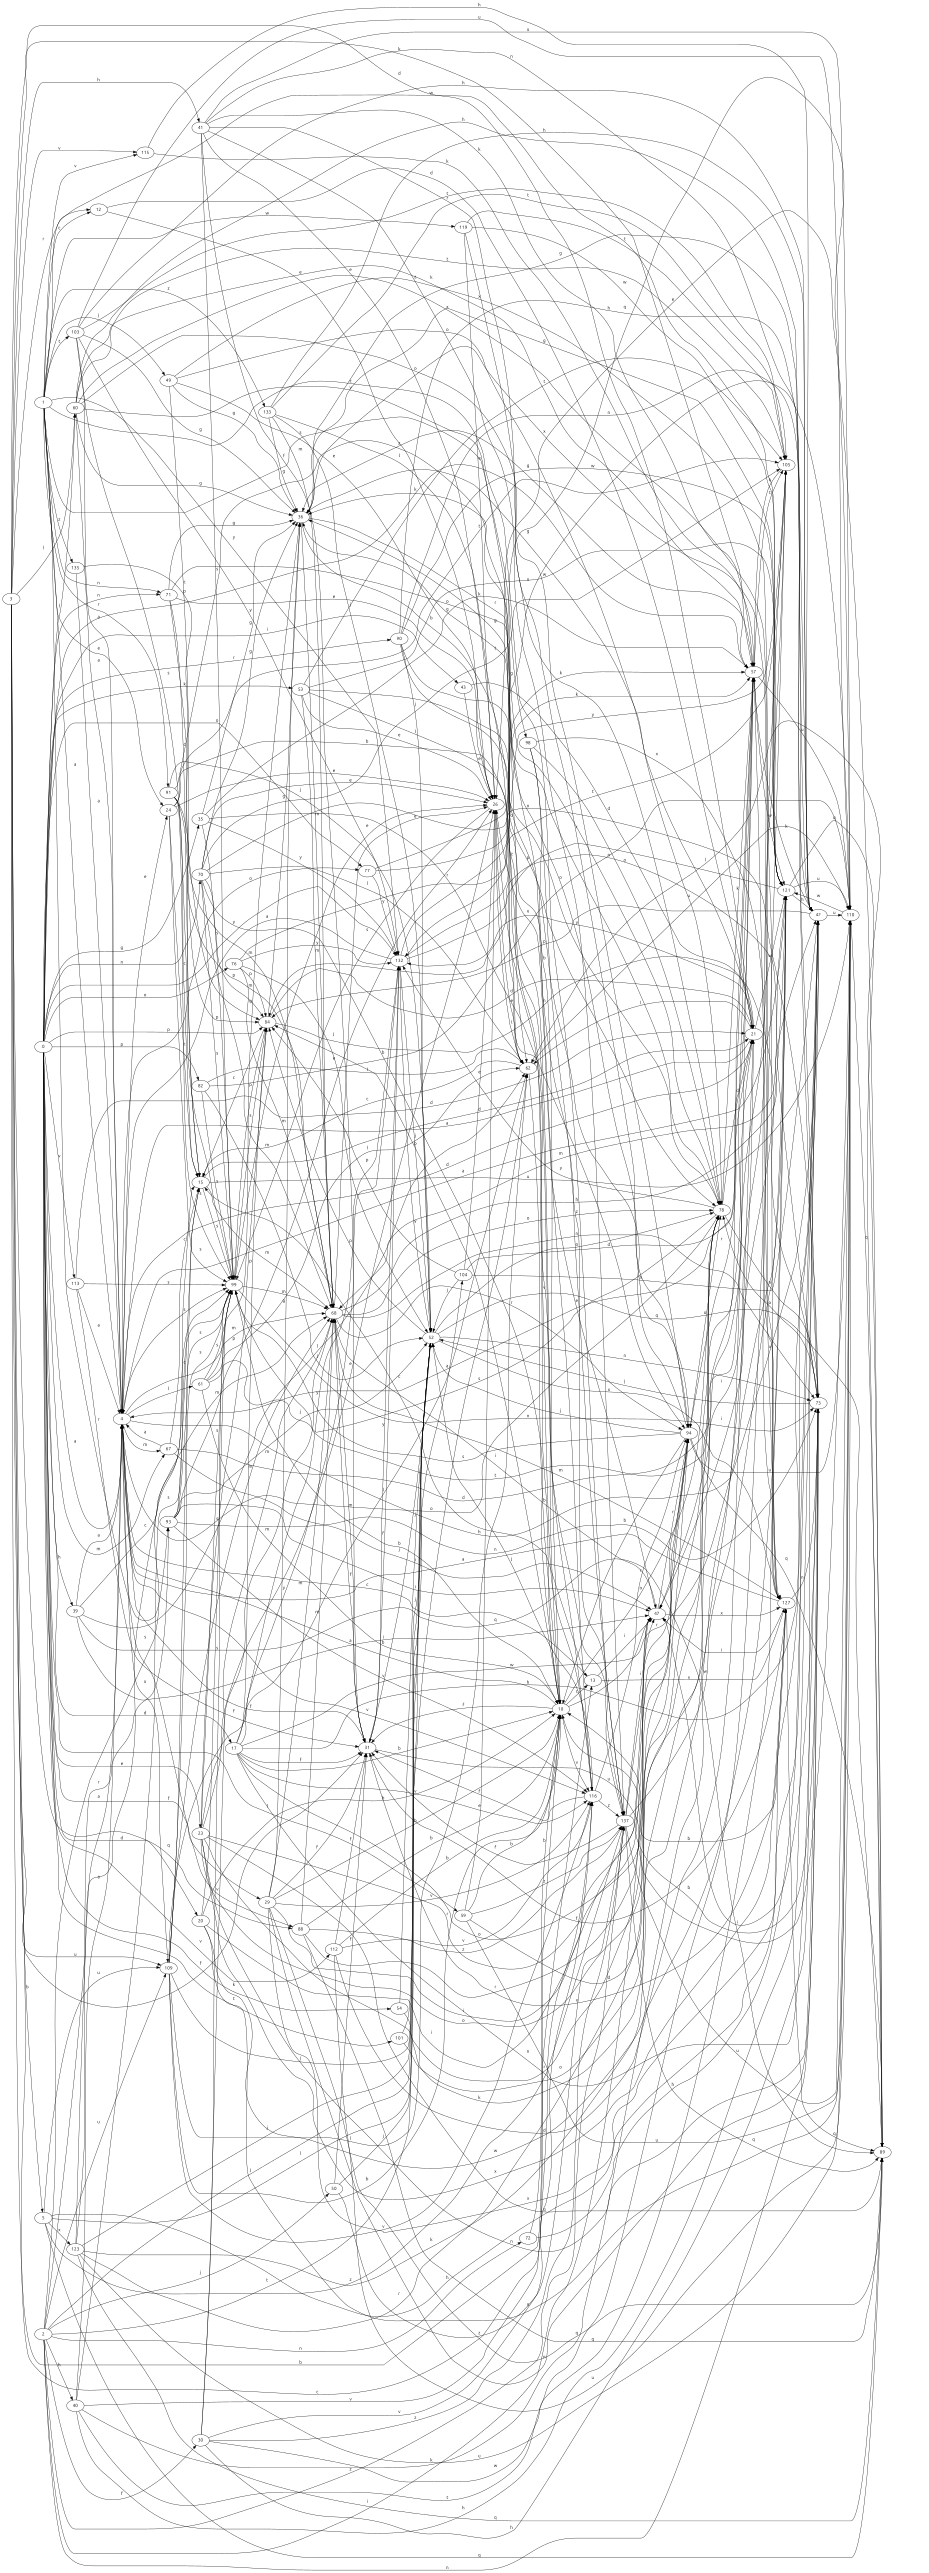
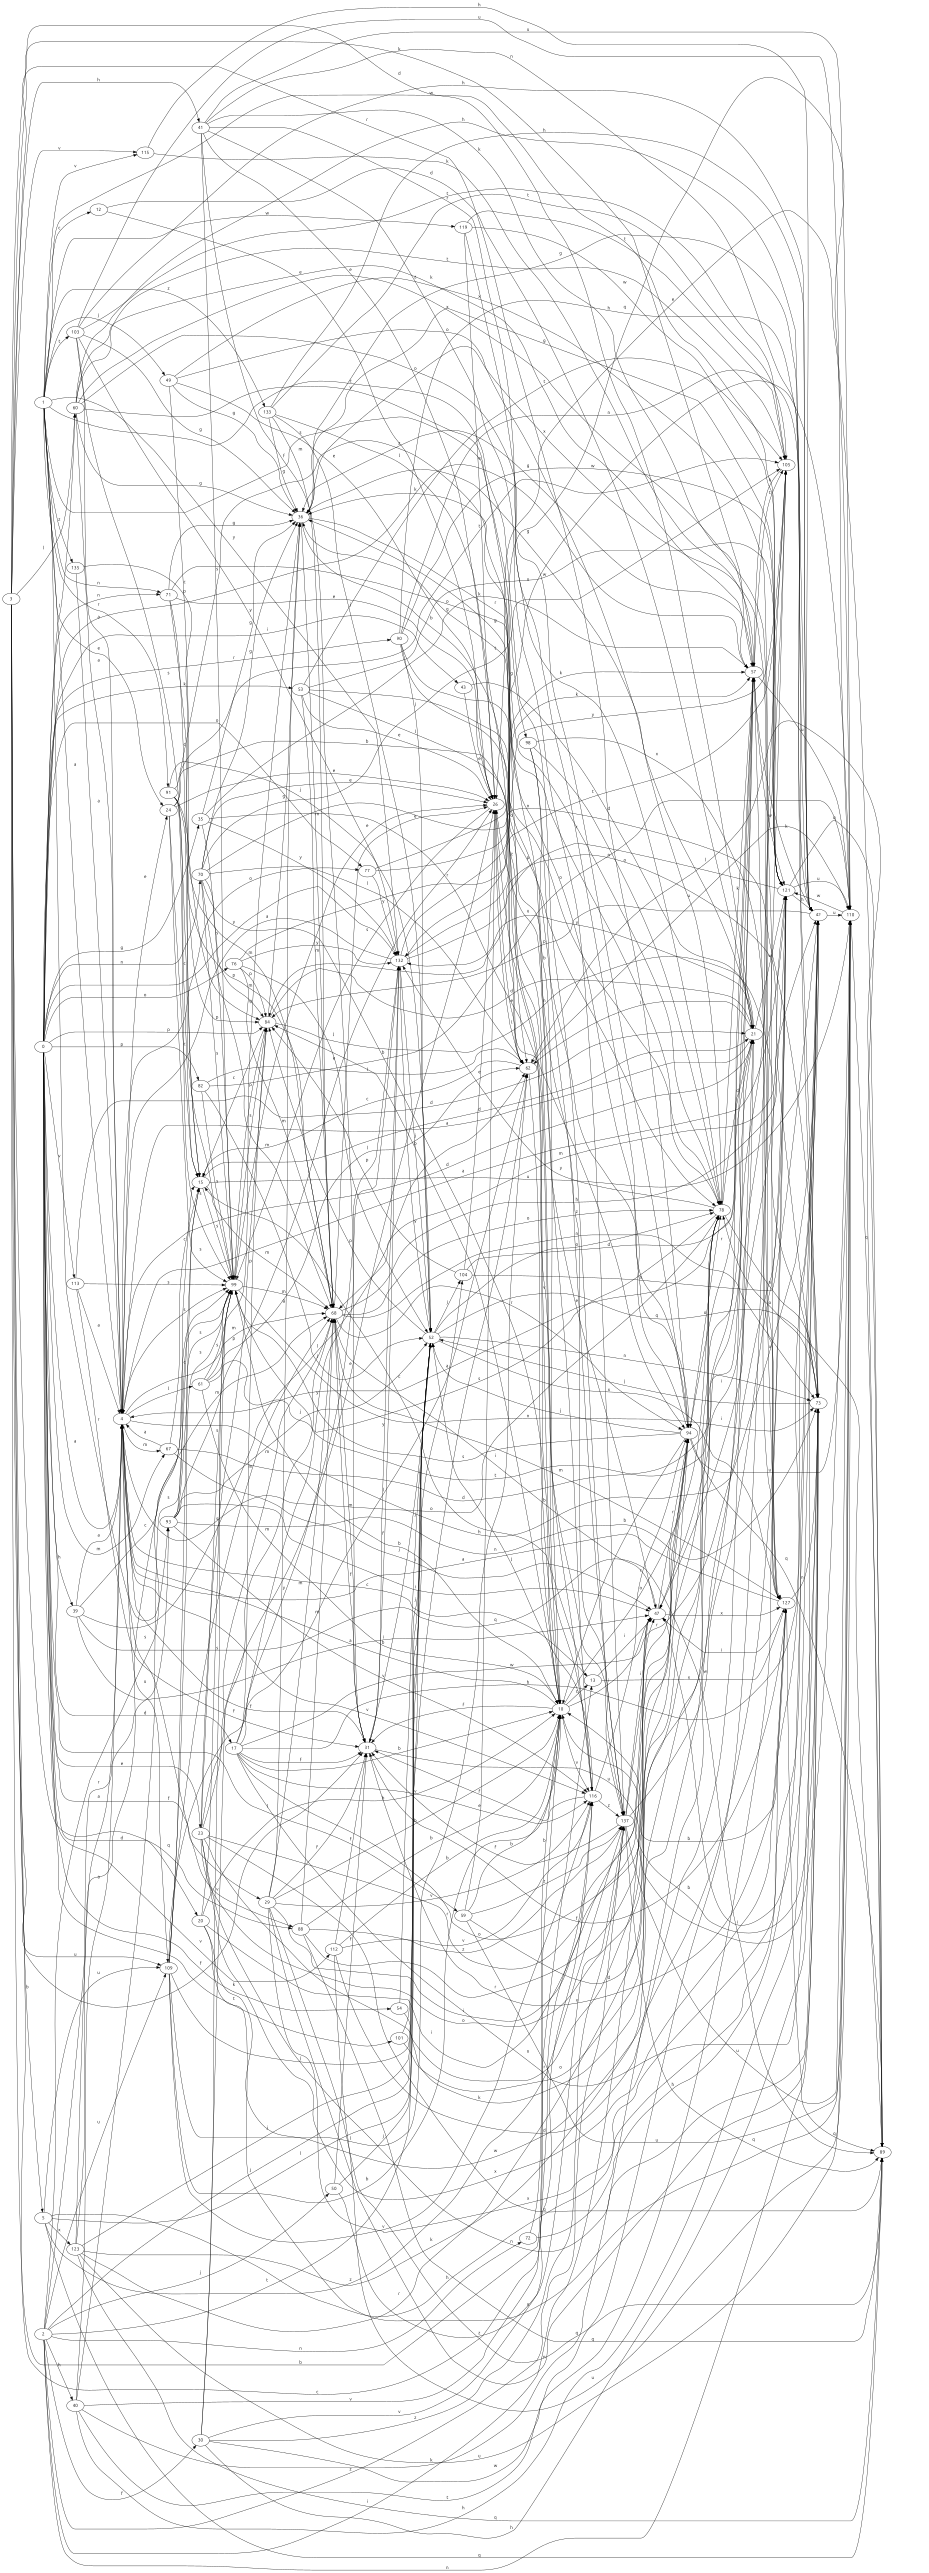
edge "3" -> "12": now "3" -> "94"
edge "104" -> "52": reversed
